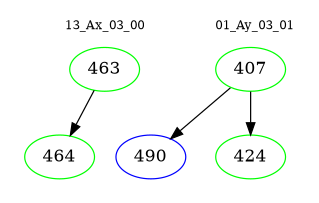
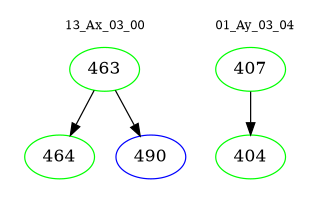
cluster "01_Ay_03_01": label "01_Ay_03_01" -> "01_Ay_03_04"
edge "407" -> "490": now "463" -> "490"
node "424": label "424" -> "404"
